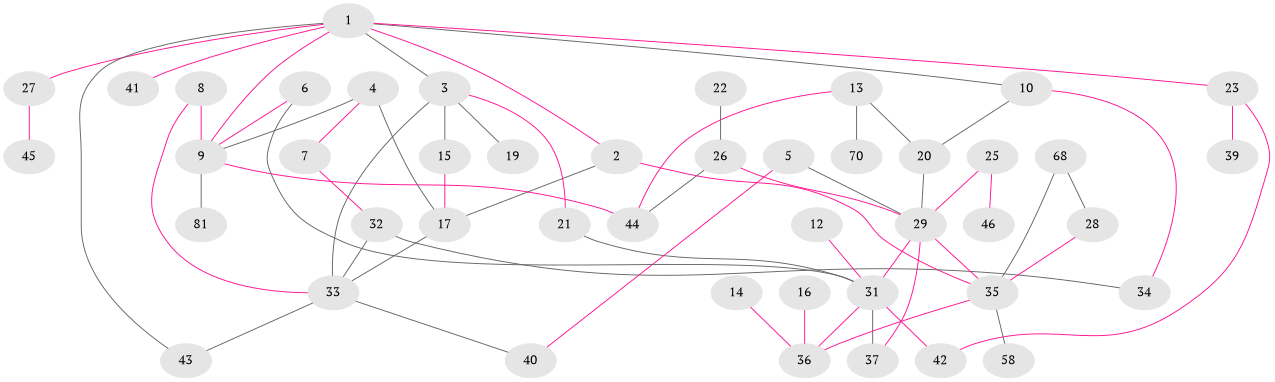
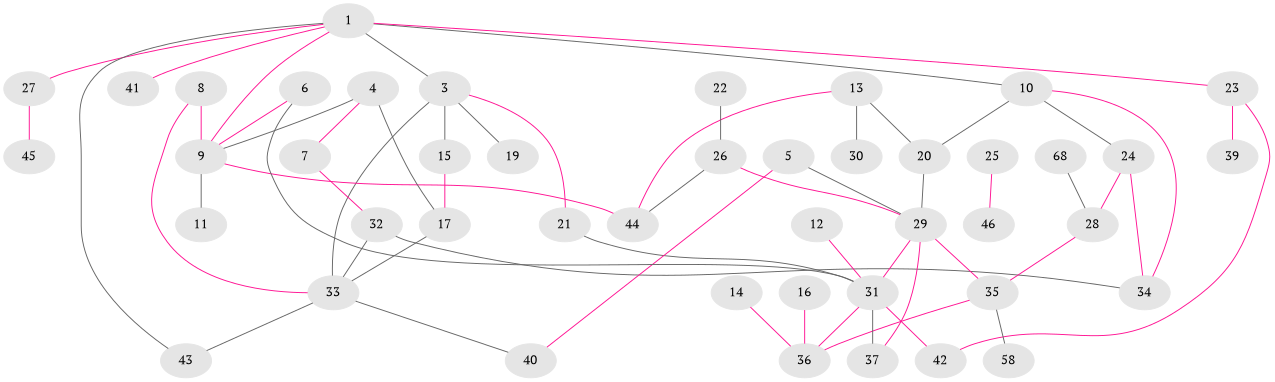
node "2": removed
node "70": label "70" -> "30"
node "24": added
edge "25" -- "29": removed
node "81": label "81" -> "11"
edge "68" -- "35": removed
